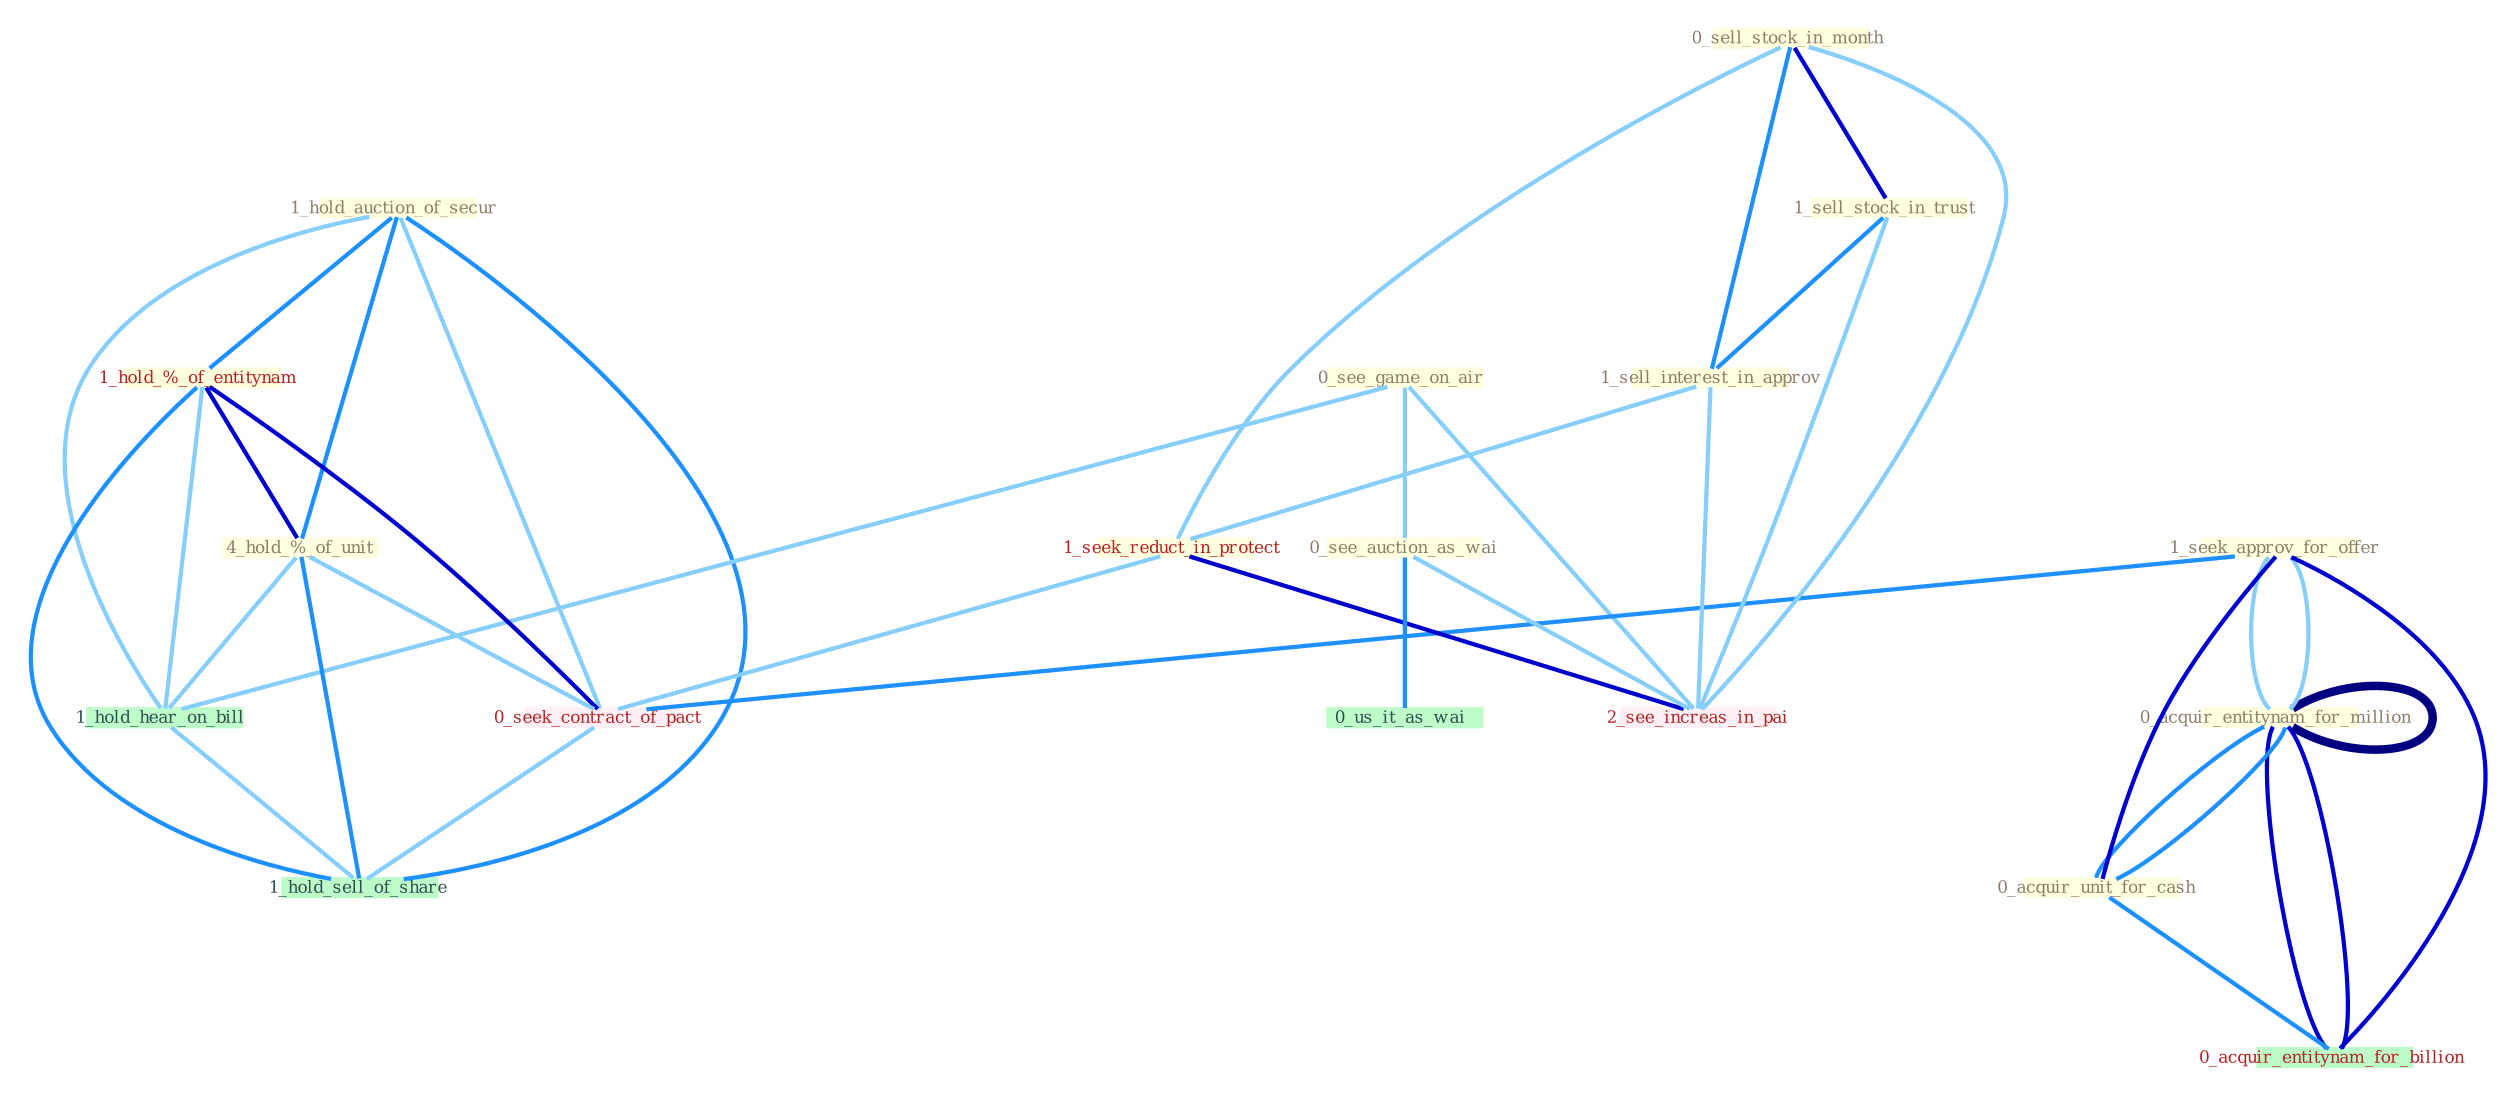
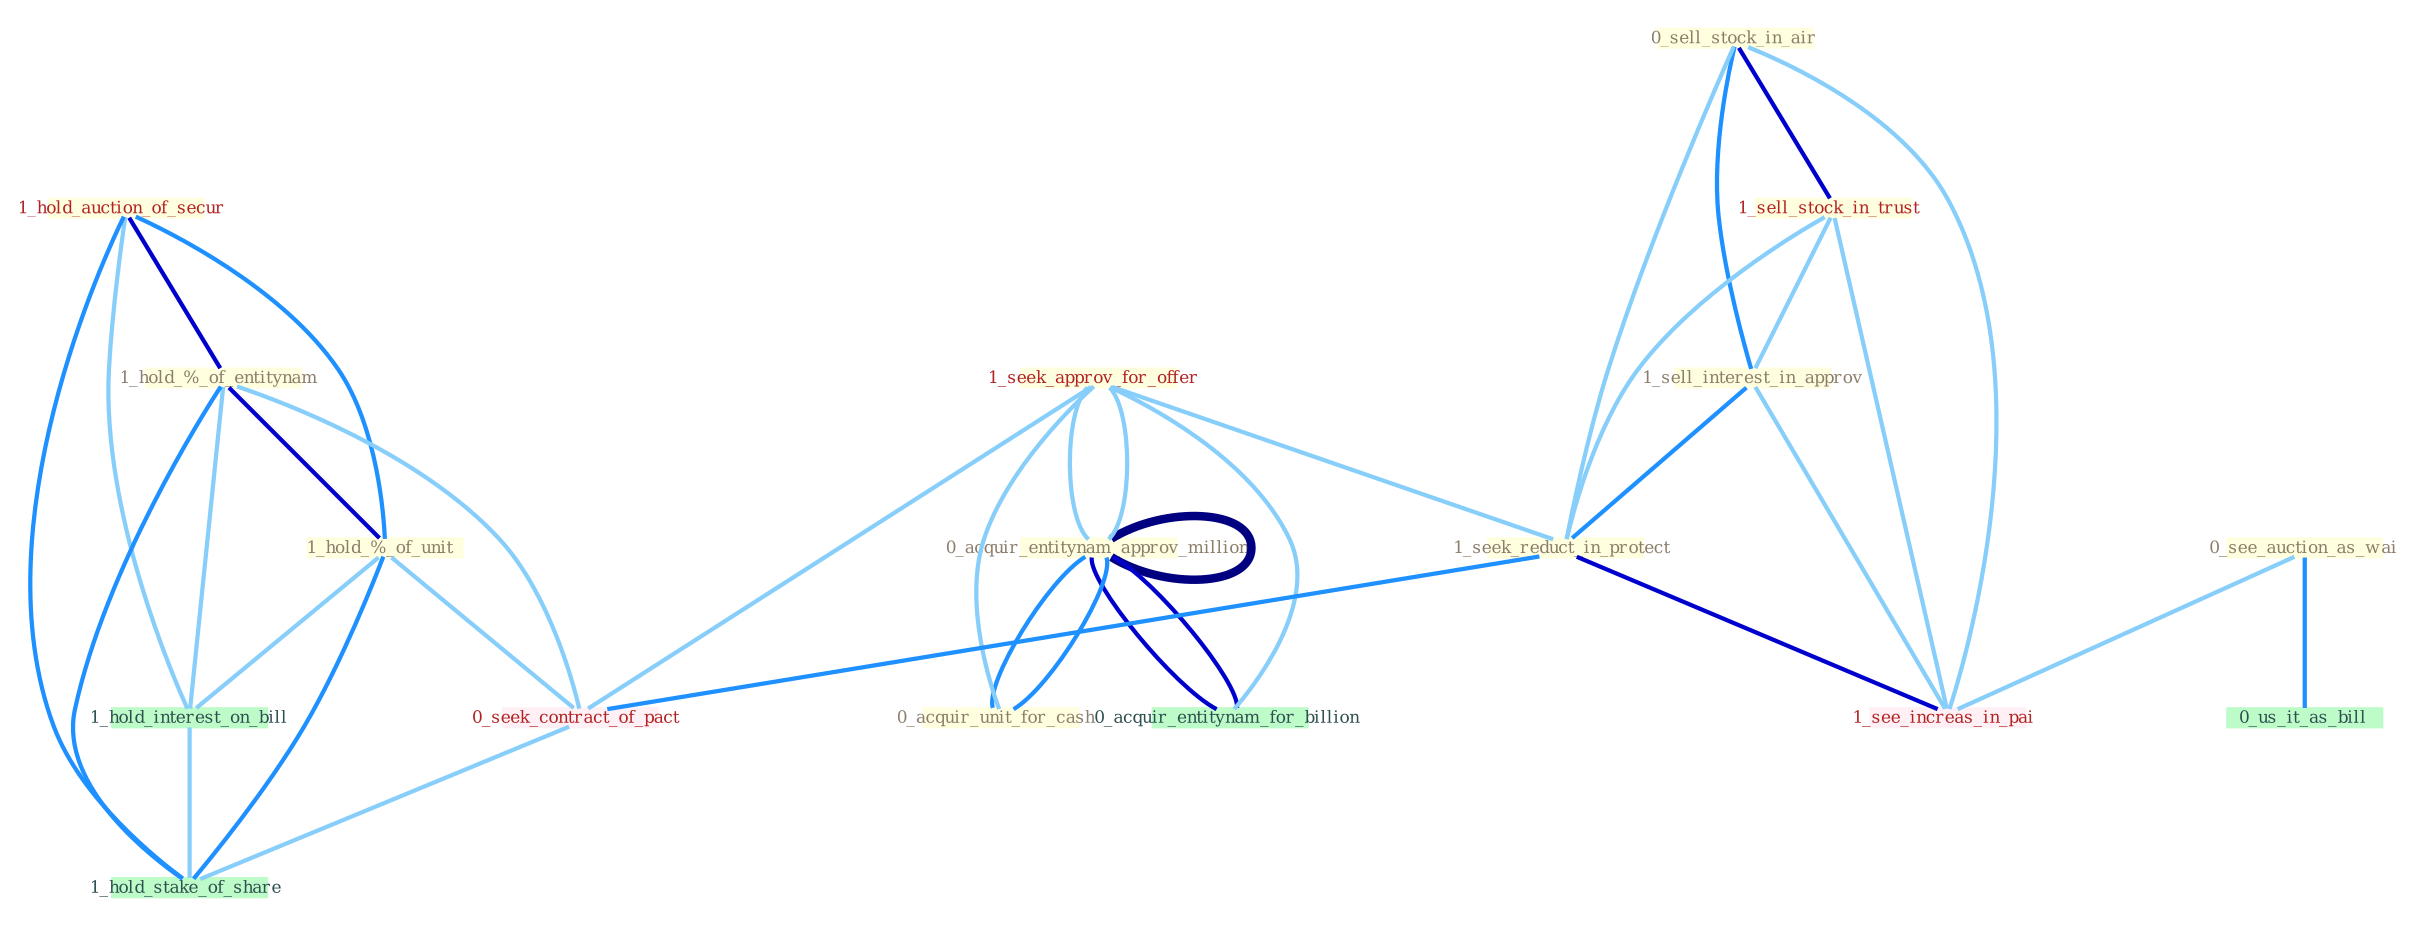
node "0_sell_stock_in_month": label "0_sell_stock_in_month" -> "0_sell_stock_in_air"
node "1_hold_auction_of_secur": fontcolor #8b7d6b -> #b22222
node "1_sell_stock_in_trust": fontcolor #8b7d6b -> #b22222
edge "1_hold_auction_of_secur" -- "1_hold_%_of_entitynam": color #1e90ff -> #0000cd
edge "1_sell_stock_in_trust" -- "1_sell_interest_in_approv": color #1e90ff -> #87cefa
edge "1_sell_stock_in_trust" -- "1_seek_reduct_in_protect": added
node "1_hold_%_of_entitynam": fontcolor #b22222 -> #8b7d6b
node "0_see_game_on_air": removed
edge "1_hold_auction_of_secur" -- "0_seek_contract_of_pact": removed
edge "1_seek_approv_for_offer" -- "1_seek_reduct_in_protect": added
edge "1_sell_interest_in_approv" -- "1_seek_reduct_in_protect": color #87cefa -> #1e90ff
edge "1_hold_%_of_entitynam" -- "0_seek_contract_of_pact": color #0000cd -> #87cefa
node "4_hold_%_of_unit": label "4_hold_%_of_unit" -> "1_hold_%_of_unit"
node "1_seek_reduct_in_protect": fontcolor #b22222 -> #8b7d6b
node "1_seek_approv_for_offer": fontcolor #8b7d6b -> #b22222
edge "1_seek_reduct_in_protect" -- "0_seek_contract_of_pact": color #87cefa -> #1e90ff
edge "1_seek_approv_for_offer" -- "0_seek_contract_of_pact": color #1e90ff -> #87cefa
edge "1_seek_approv_for_offer" -- "0_acquir_unit_for_cash": color #0000cd -> #87cefa
node "1_hold_hear_on_bill": label "1_hold_hear_on_bill" -> "1_hold_interest_on_bill"
node "0_us_it_as_wai": label "0_us_it_as_wai" -> "0_us_it_as_bill"
node "2_see_increas_in_pai": label "2_see_increas_in_pai" -> "1_see_increas_in_pai"
node "0_acquir_entitynam_for_million": label "0_acquir_entitynam_for_million" -> "0_acquir_entitynam_approv_million"
edge "1_seek_approv_for_offer" -- "0_acquir_entitynam_for_billion": color #0000cd -> #87cefa
node "1_hold_sell_of_share": label "1_hold_sell_of_share" -> "1_hold_stake_of_share"
edge "0_acquir_unit_for_cash" -- "0_acquir_entitynam_for_billion": removed
node "0_acquir_entitynam_for_billion": fontcolor #b22222 -> #2f4f4f
